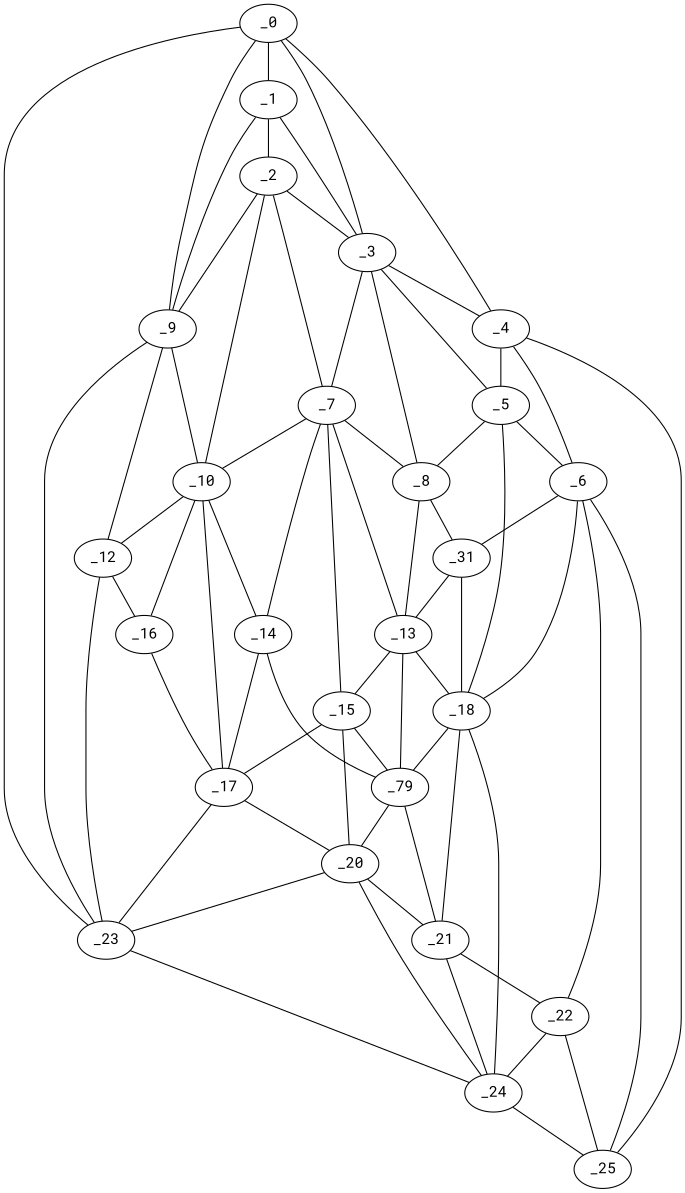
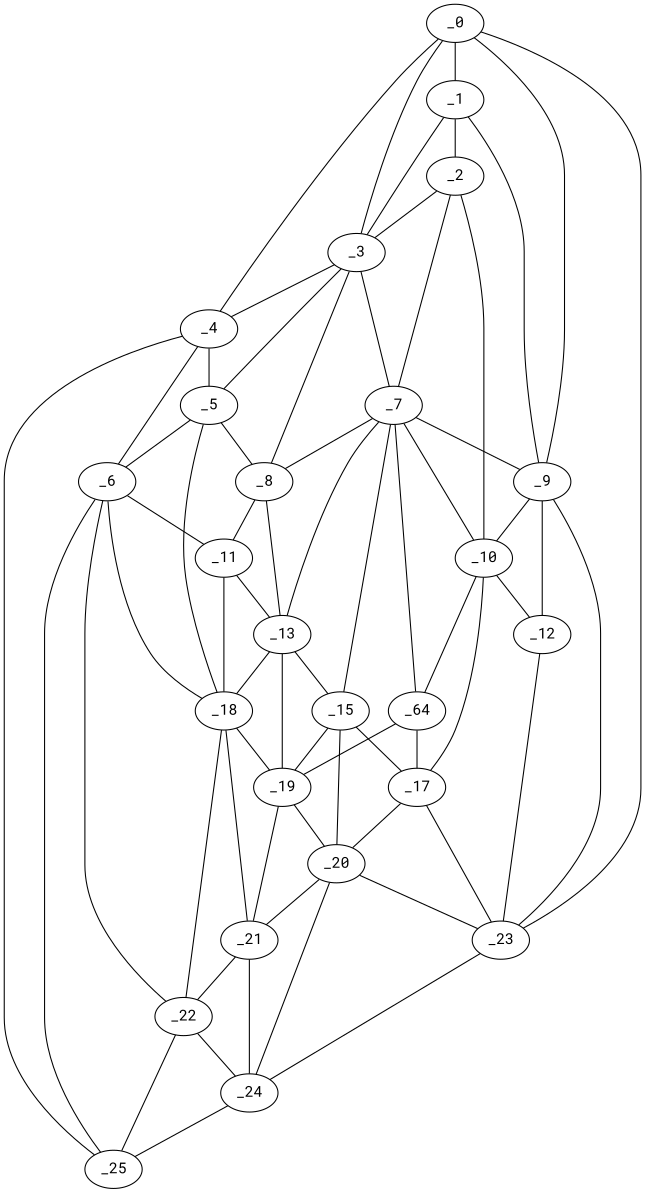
edge "_2" -- "_9": now "_7" -- "_9"
node "_31": label "_31" -> "_11"
node "_16": removed
node "_14": label "_14" -> "_64"
node "_79": label "_79" -> "_19"
edge "_18" -- "_24": now "_18" -- "_22"
